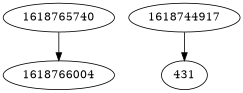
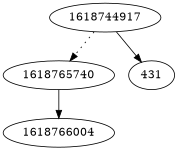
edge "1618744917" -> "1618765740": added
